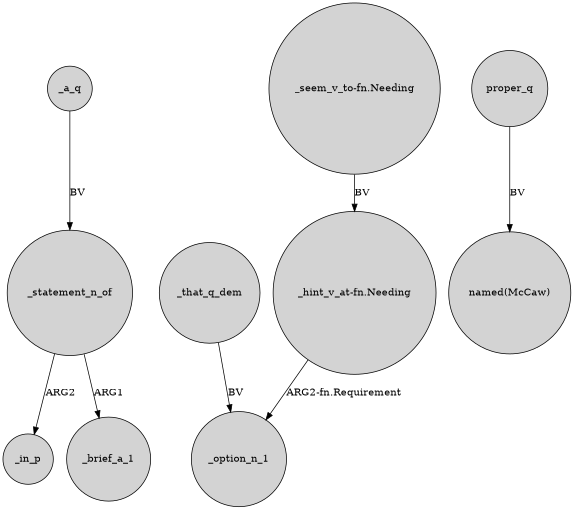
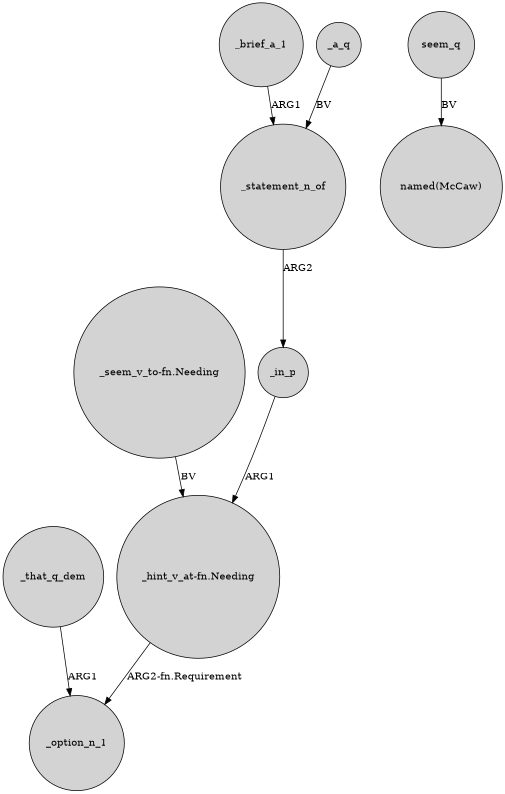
node "proper_q": label "proper_q" -> "seem_q"
edge "_statement_n_of" -> "_brief_a_1": reversed
edge "_that_q_dem" -> "_option_n_1": label "BV" -> "ARG1"
edge "_in_p" -> "_hint_v_at-fn.Needing": added, label "ARG1"
